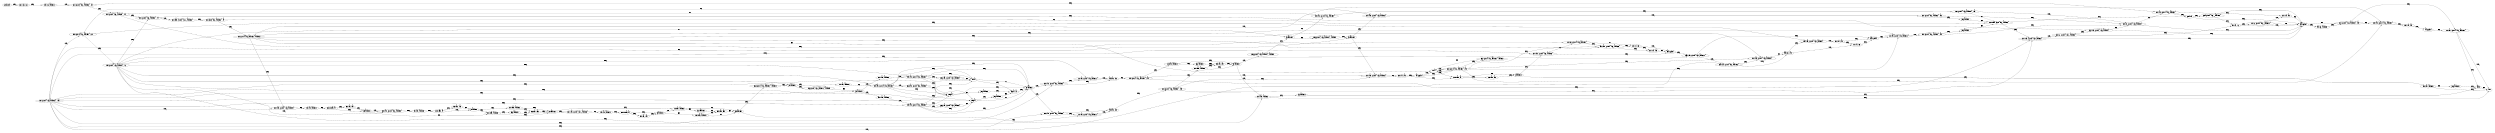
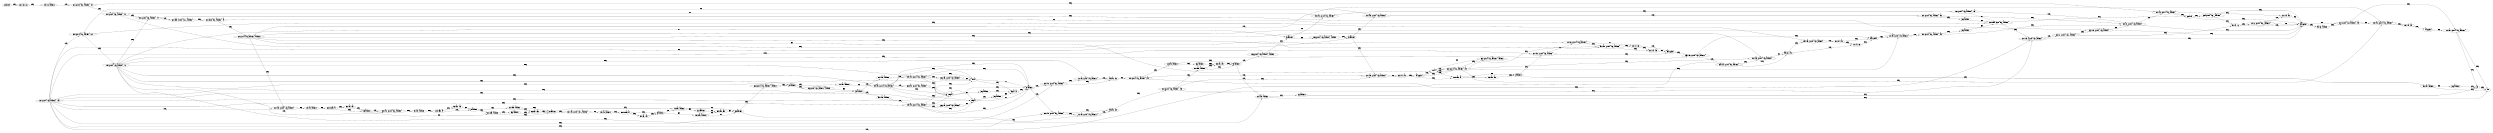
node "leave": label "leave" -> "jle"
